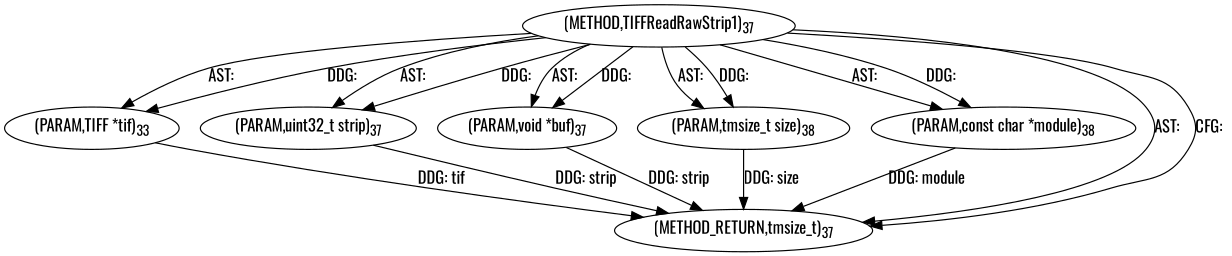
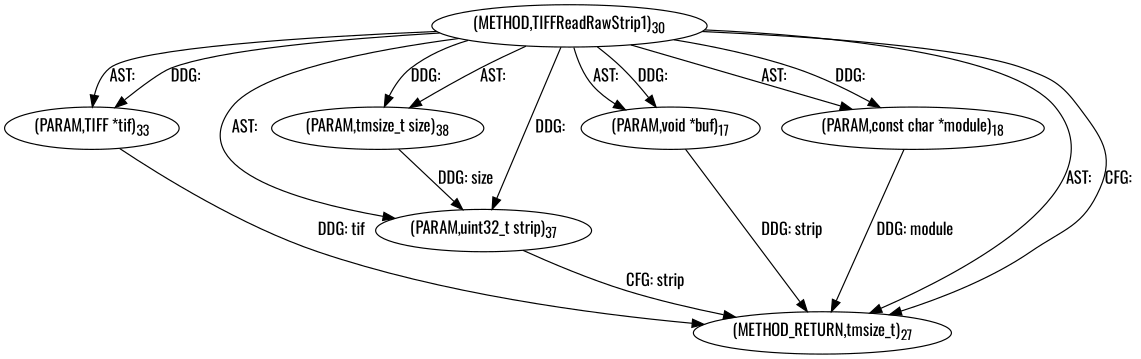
node "(METHOD,TIFFReadRawStrip1)": text "37" -> "30"
node "(PARAM,void *buf)": text "37" -> "17"
node "(PARAM,const char *module)": text "38" -> "18"
edge "(PARAM,tmsize_t size)" -> "(METHOD_RETURN,tmsize_t)": now "(PARAM,tmsize_t size)" -> "(PARAM,uint32_t strip)"
edge "(PARAM,uint32_t strip)" -> "(METHOD_RETURN,tmsize_t)": label "DDG: strip" -> "CFG: strip"
node "(METHOD_RETURN,tmsize_t)": text "37" -> "27"
